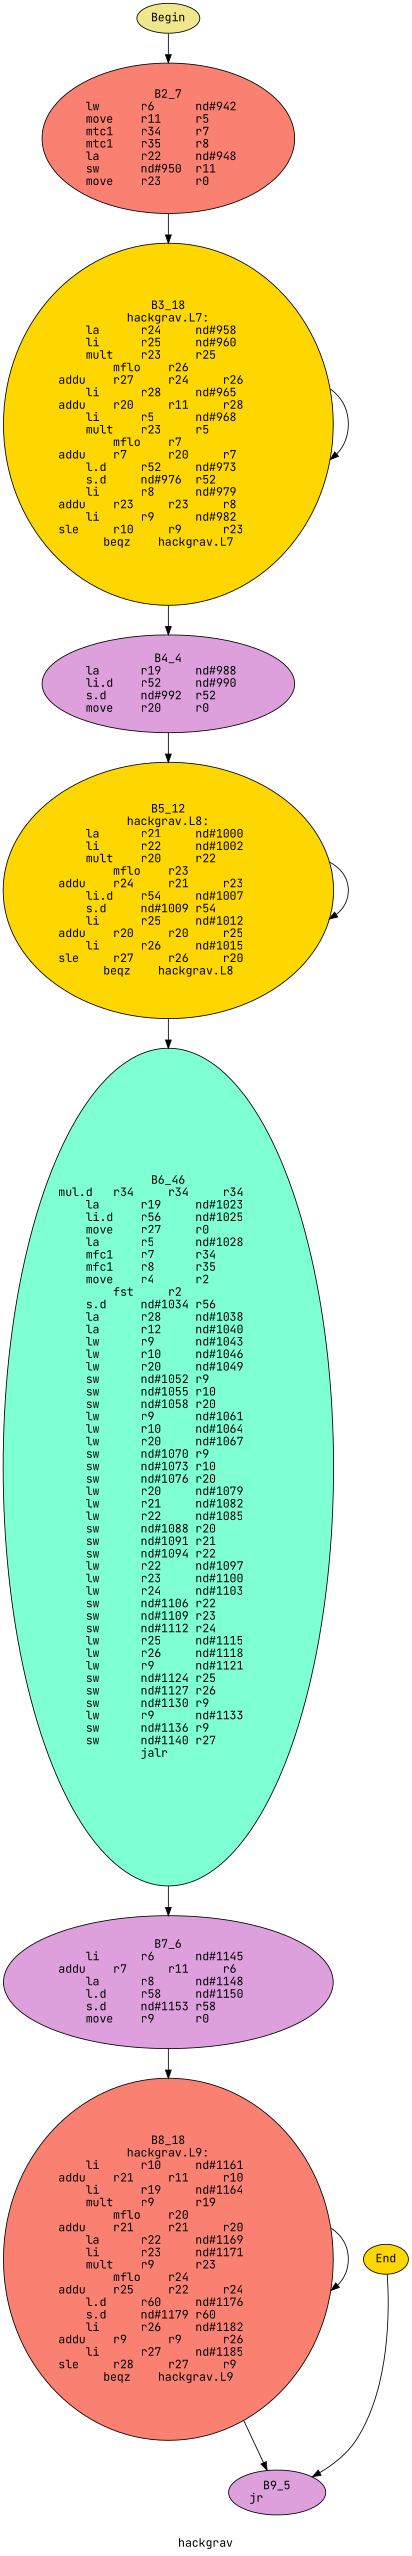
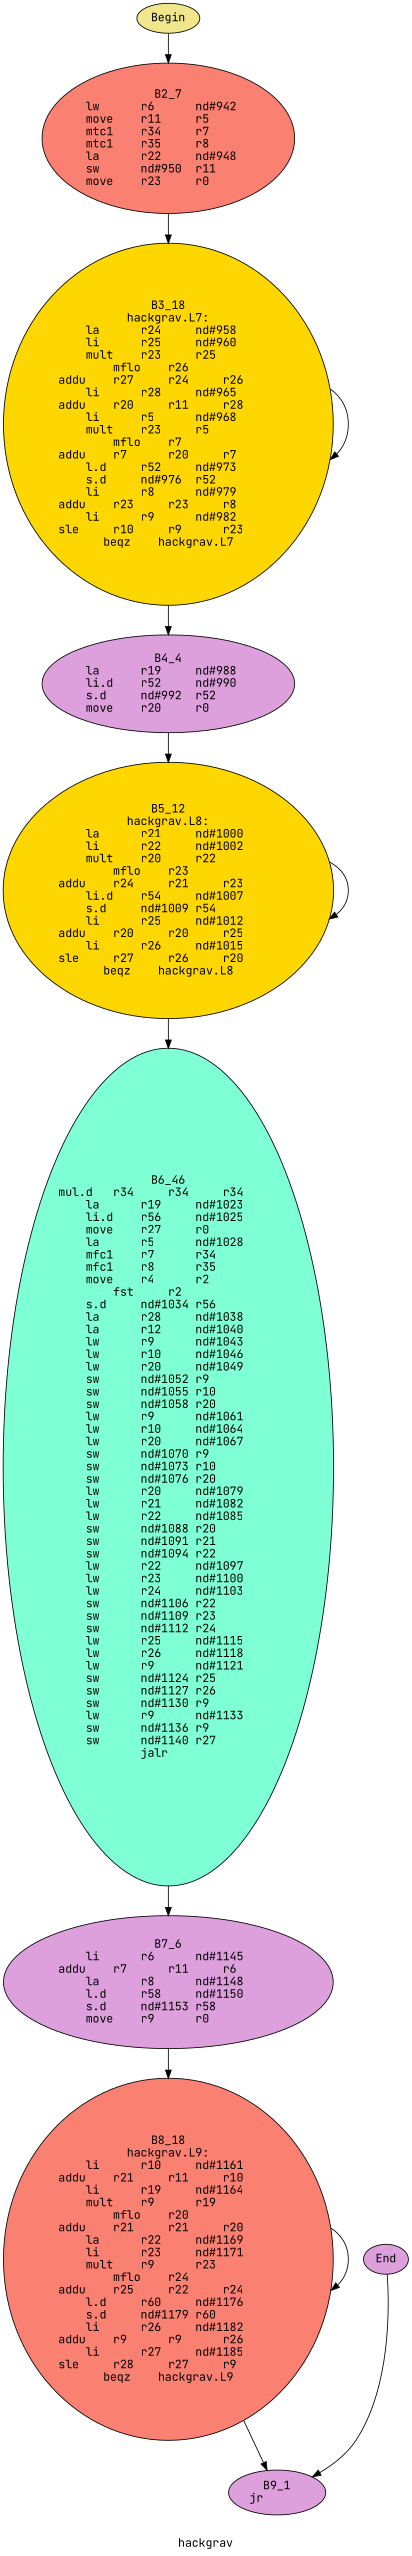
node "End": fillcolor gold -> plum
node "B9_5 jr": label "B9_5 jr" -> "B9_1 jr"
